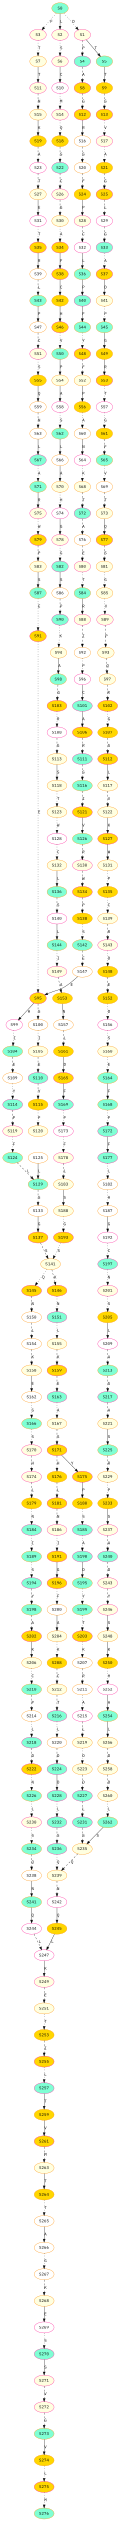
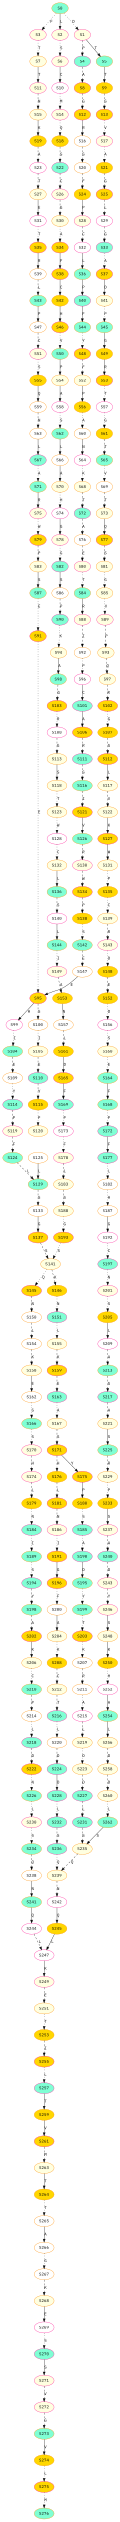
edge "S61" -> "S65": label "F" -> "T"
edge "S119" -> "S124": style dotted -> dashed
edge "S183" -> "S188": style solid -> dashed
node "S146": color deeppink -> darkorange
